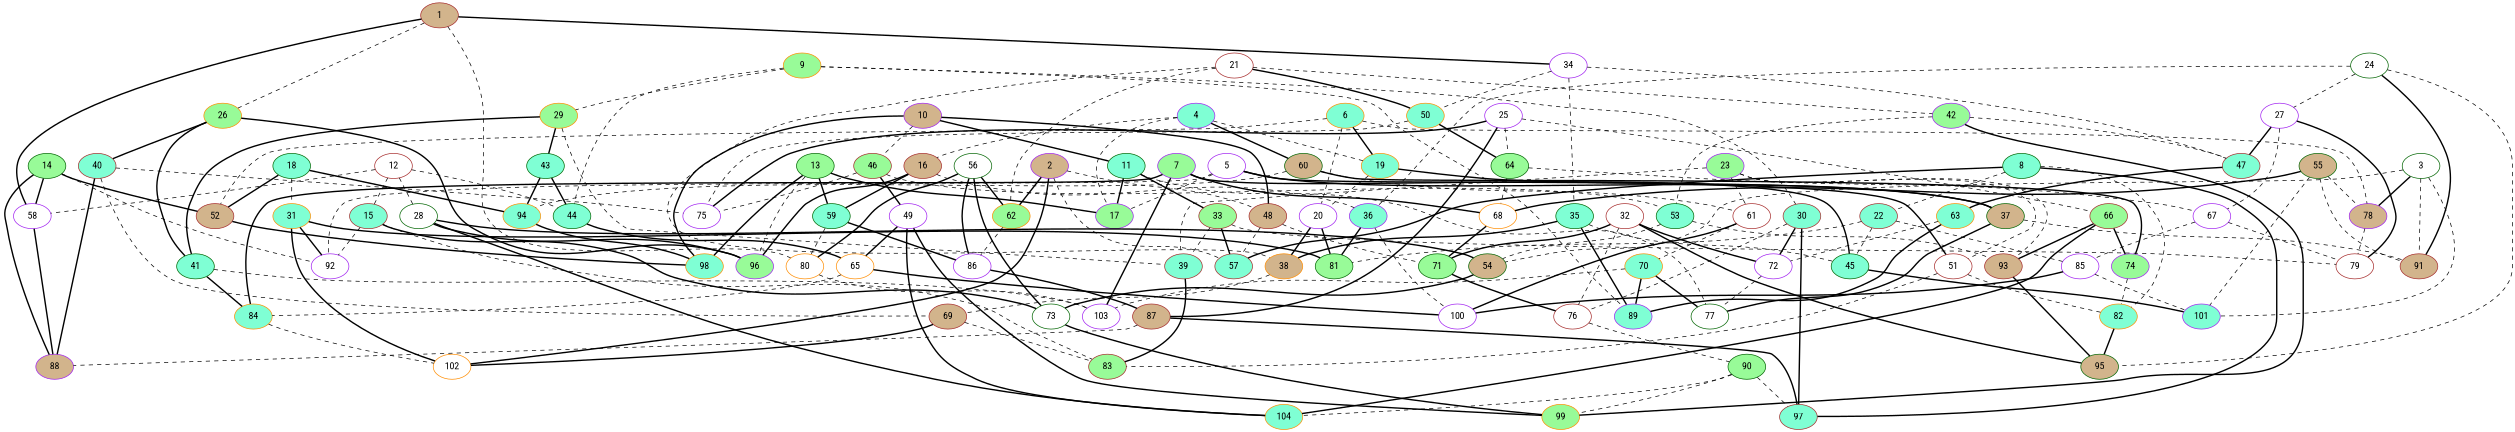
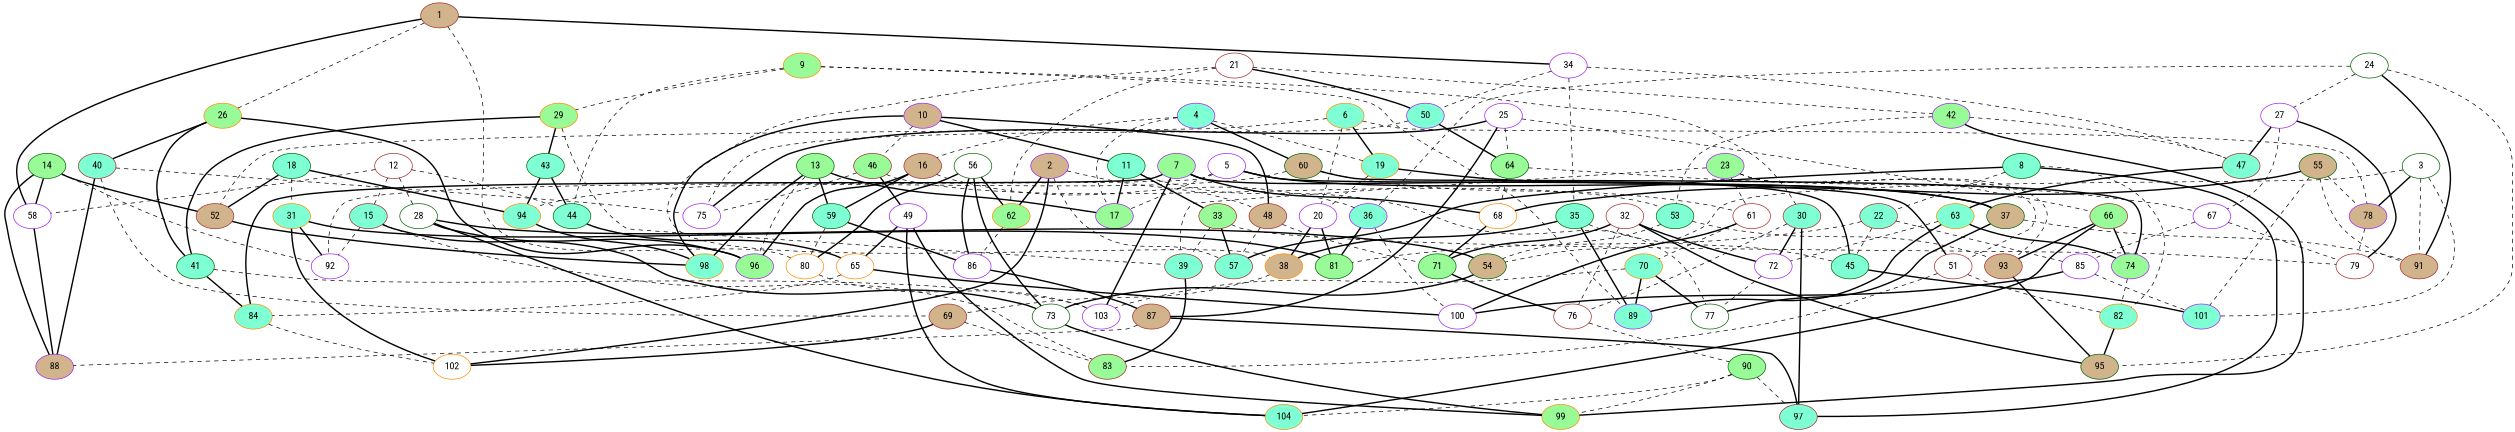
node "50": color darkorange -> purple
edge "63" -- "74": added
